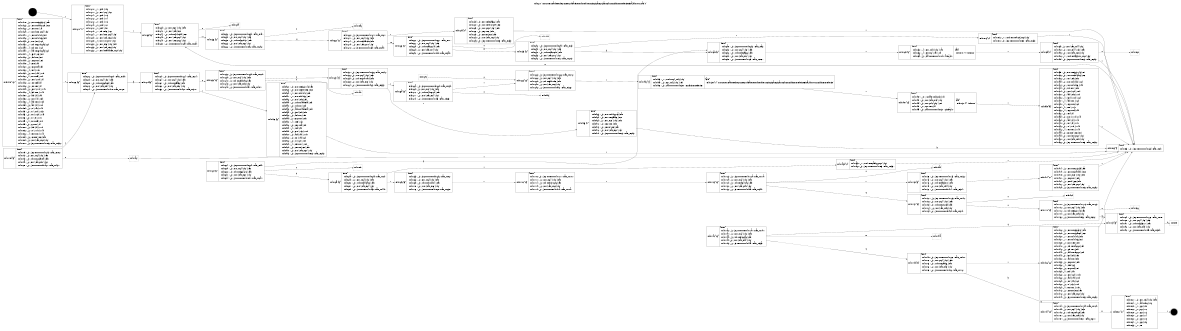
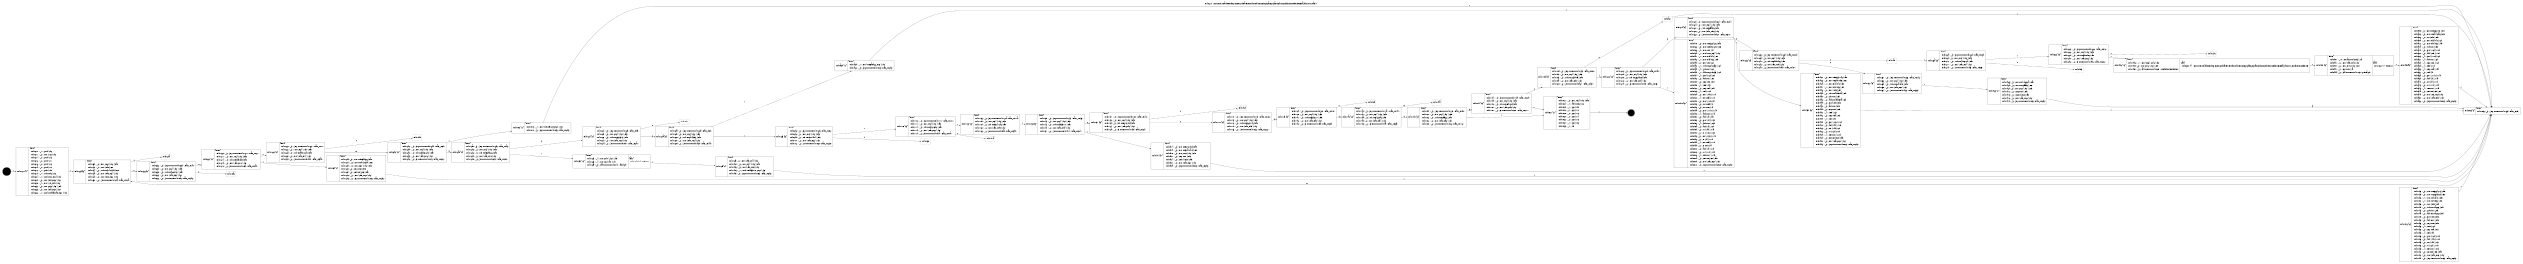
edge "0x4018ff [21]" -> "0x401e6e": now "0x4016f3 [25]" -> "0x401e6e"
edge "0x40189c" -> "0x401883 [25]": reversed
edge "0x401d7e [151]" -> "0x401806 [25]": reversed
edge "0x401851 [25]" -> "0x40186a [25]": now "0x401af7" -> "0x40186a [25]"
edge "0x4017d4 [25]" -> "0x4017ed [25]": added, label "4"
node "0x401d1a": added
edge "0x4016c4 [22]" -> "0x4016ae [22]": reversed
node "0x401baf": removed
edge "0x401725 [25]" -> "0x401757 [25]": now "0x40173e [25]" -> "0x401757 [25]"
node "0x401e36": removed
edge "0x4017a2 [25]" -> "0x401789 [25]": reversed
edge "0x4017bb [25]" -> "0x401d26 [88]": now "0x4017bb [25]" -> "0x401e21 [21]"
